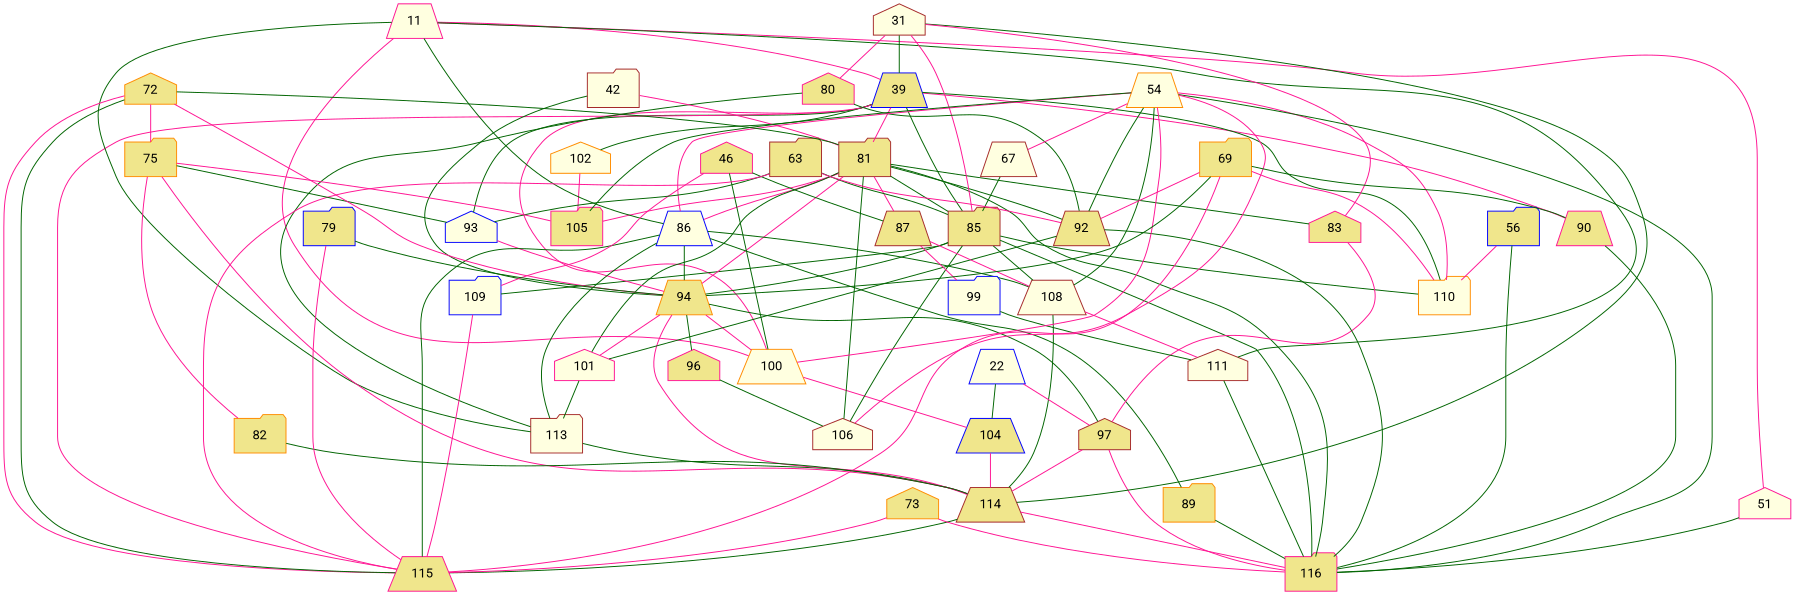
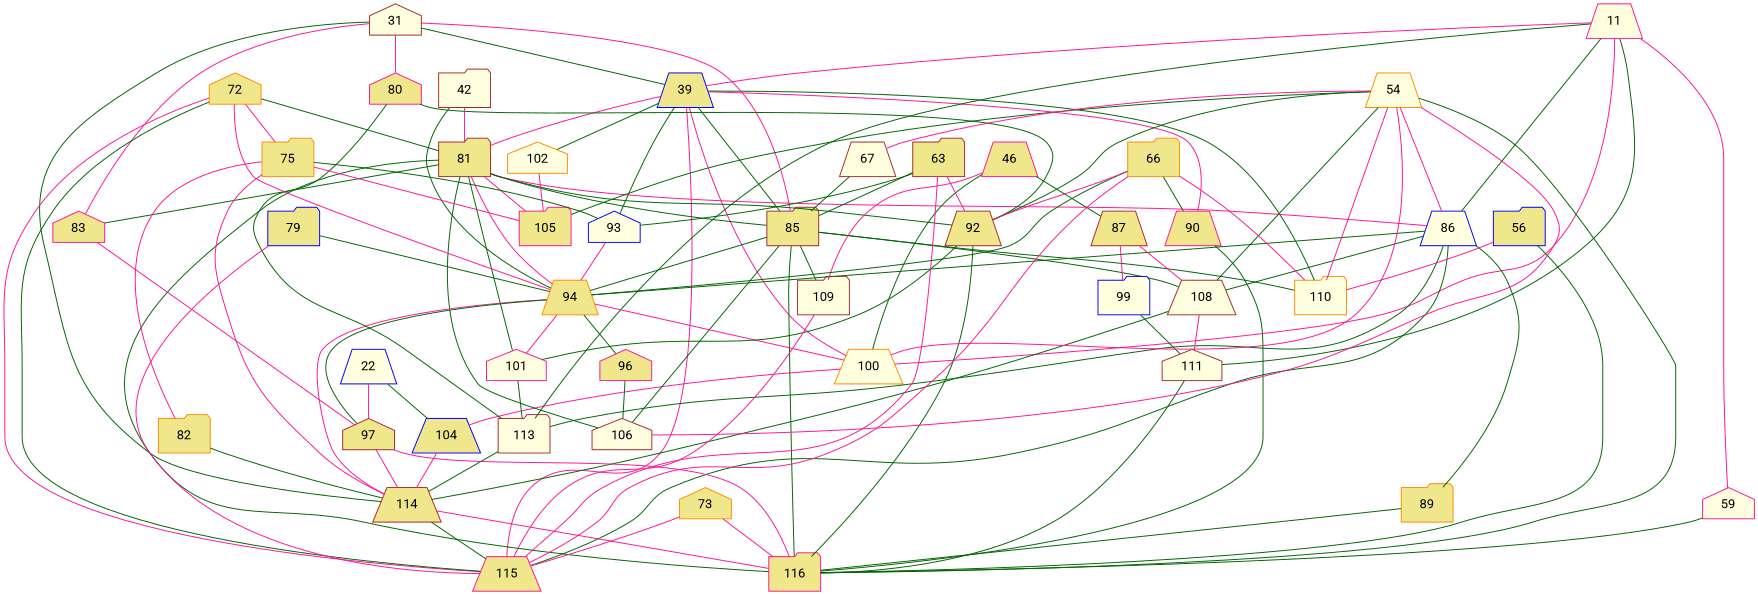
node "46": shape house -> trapezium
node "69": label "69" -> "66"
edge "81" -- "87": removed
node "109": color blue -> brown
node "51": label "51" -> "59"
